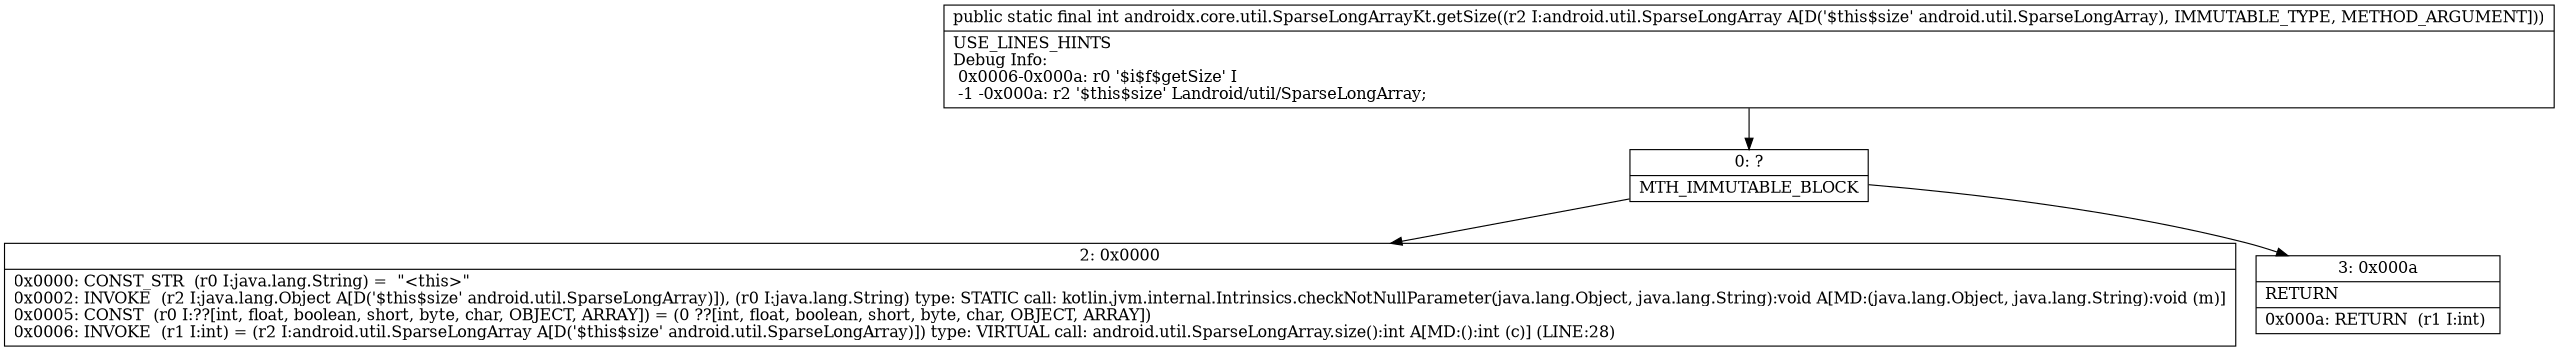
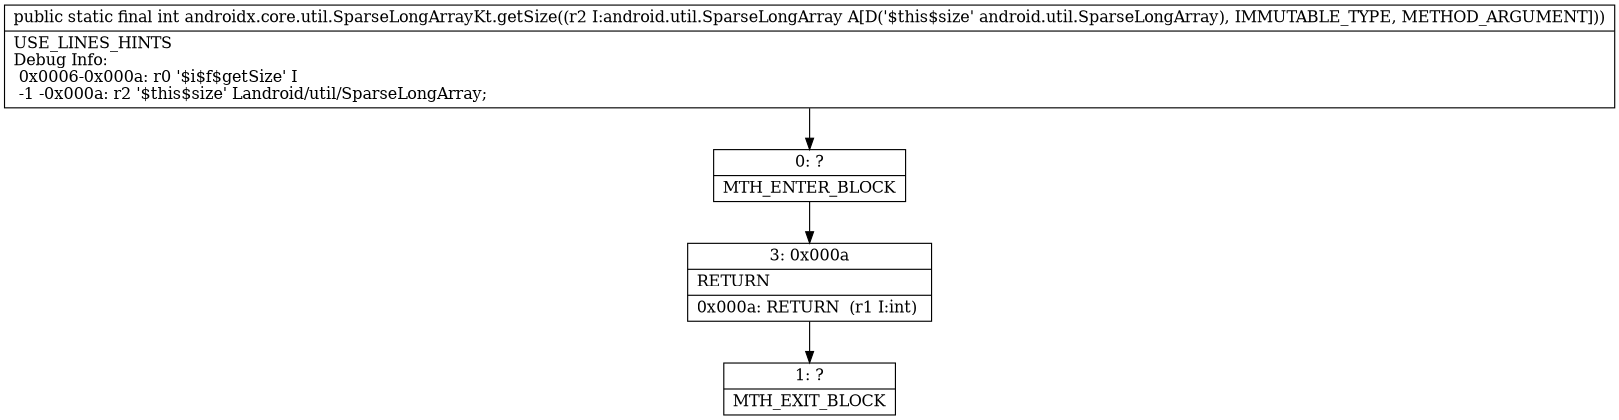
node "0: ?": text "MTH_IMMUTABLE_BLOCK" -> "MTH_ENTER_BLOCK"
node "2: 0x0000": removed
node "1: ?": added
